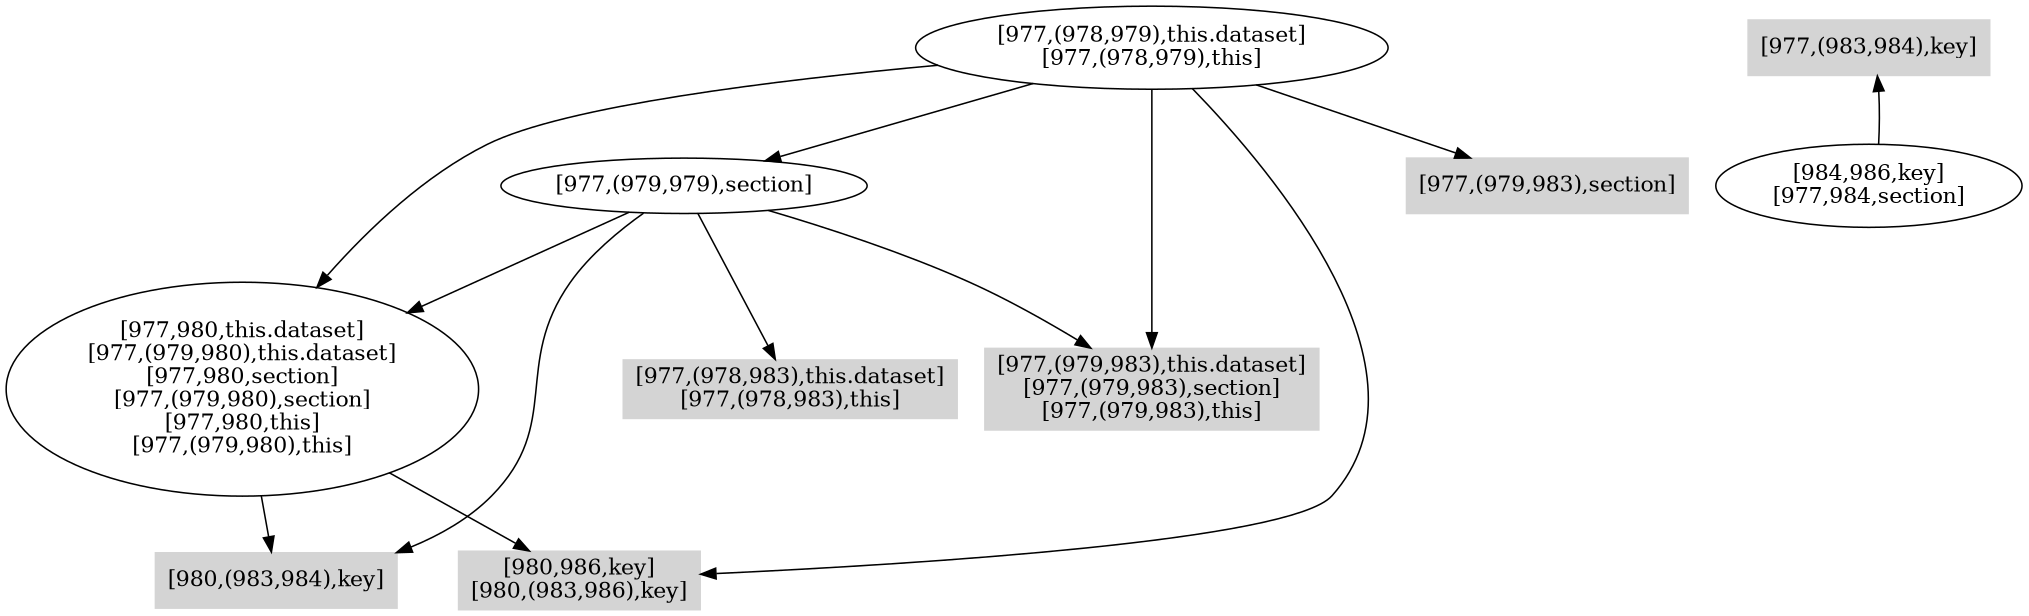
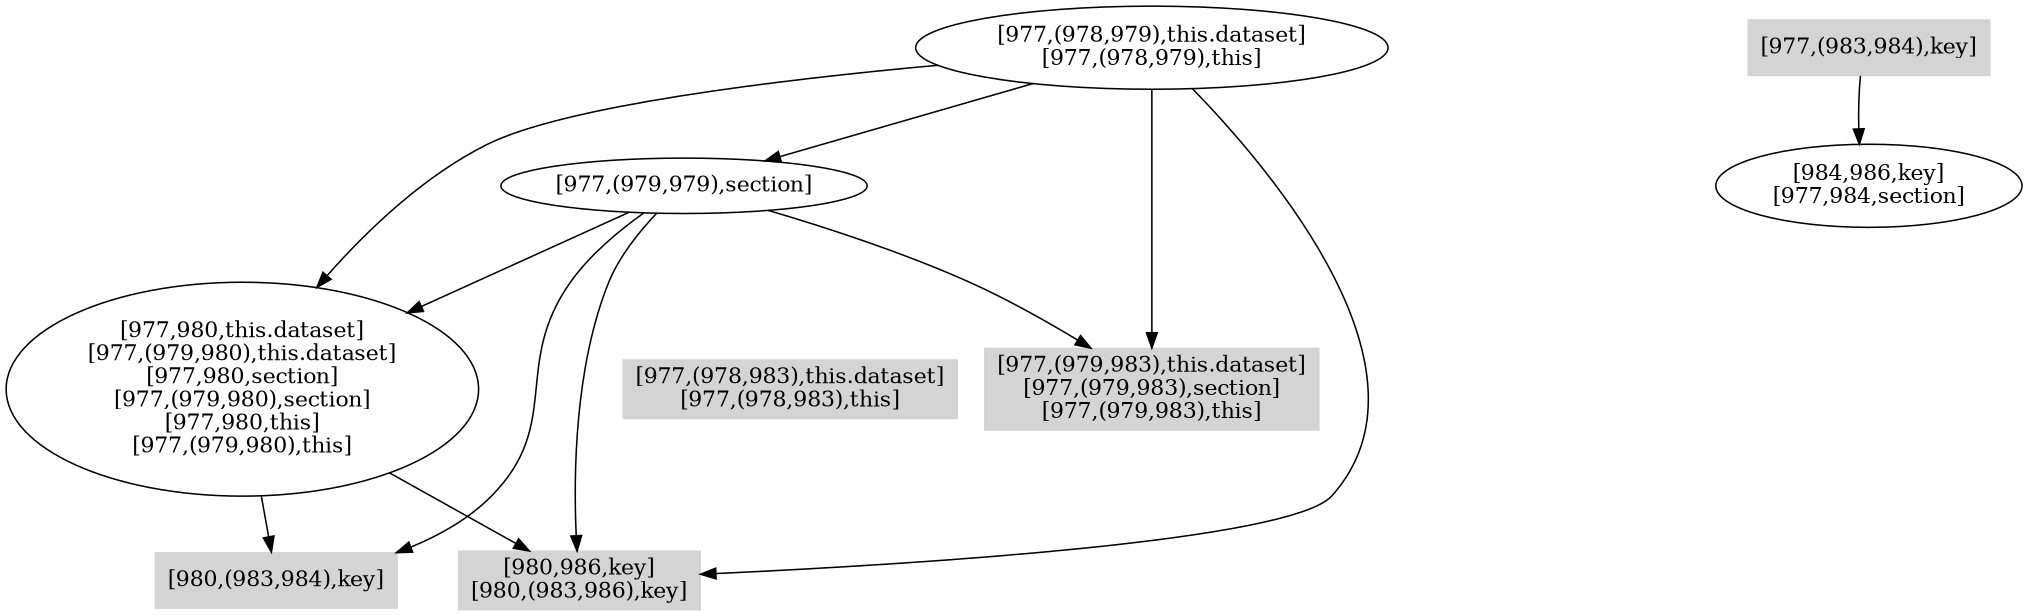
edge "[984,986,key] [977,984,section]" -> "[977,(983,984),key]": reversed
node "[977,(979,983),section]": removed
edge "[977,(979,979),section]" -> "[977,(978,983),this.dataset] [977,(978,983),this]": now "[977,(979,979),section]" -> "[980,986,key] [980,(983,986),key]"
